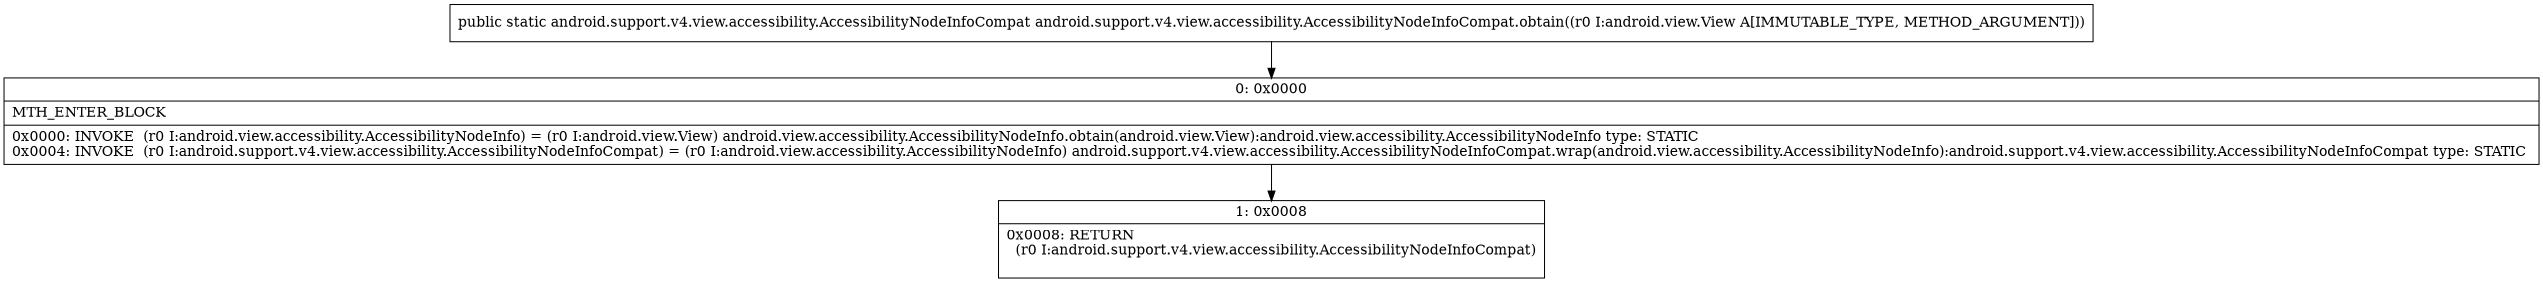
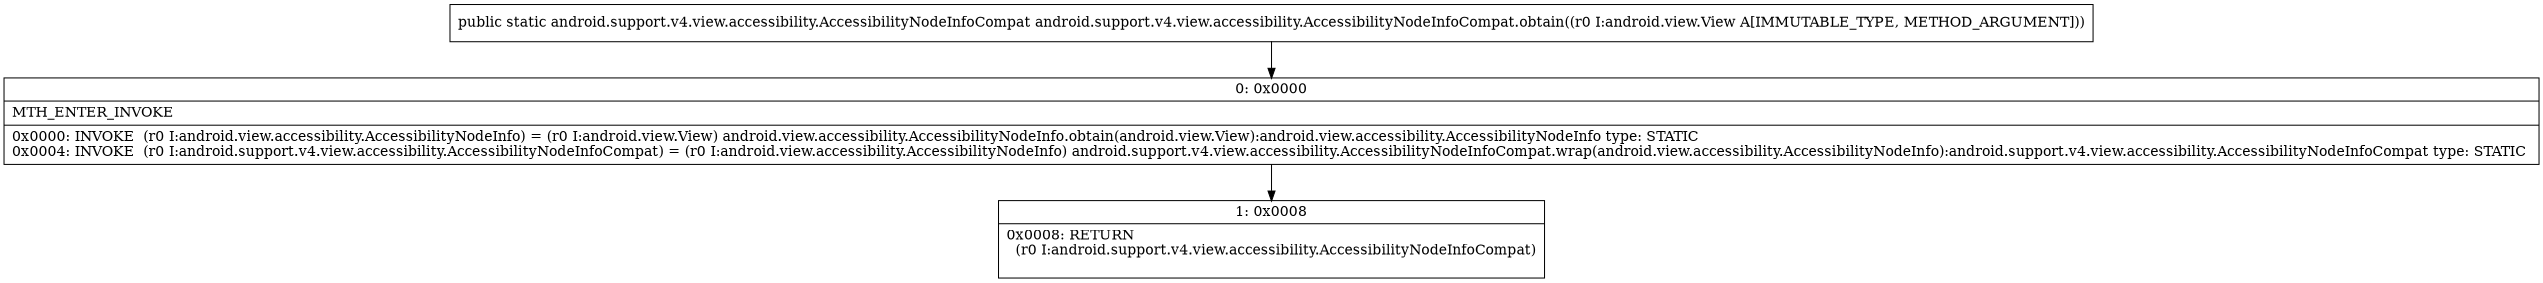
node "0: 0x0000": text "MTH_ENTER_BLOCK" -> "MTH_ENTER_INVOKE"
